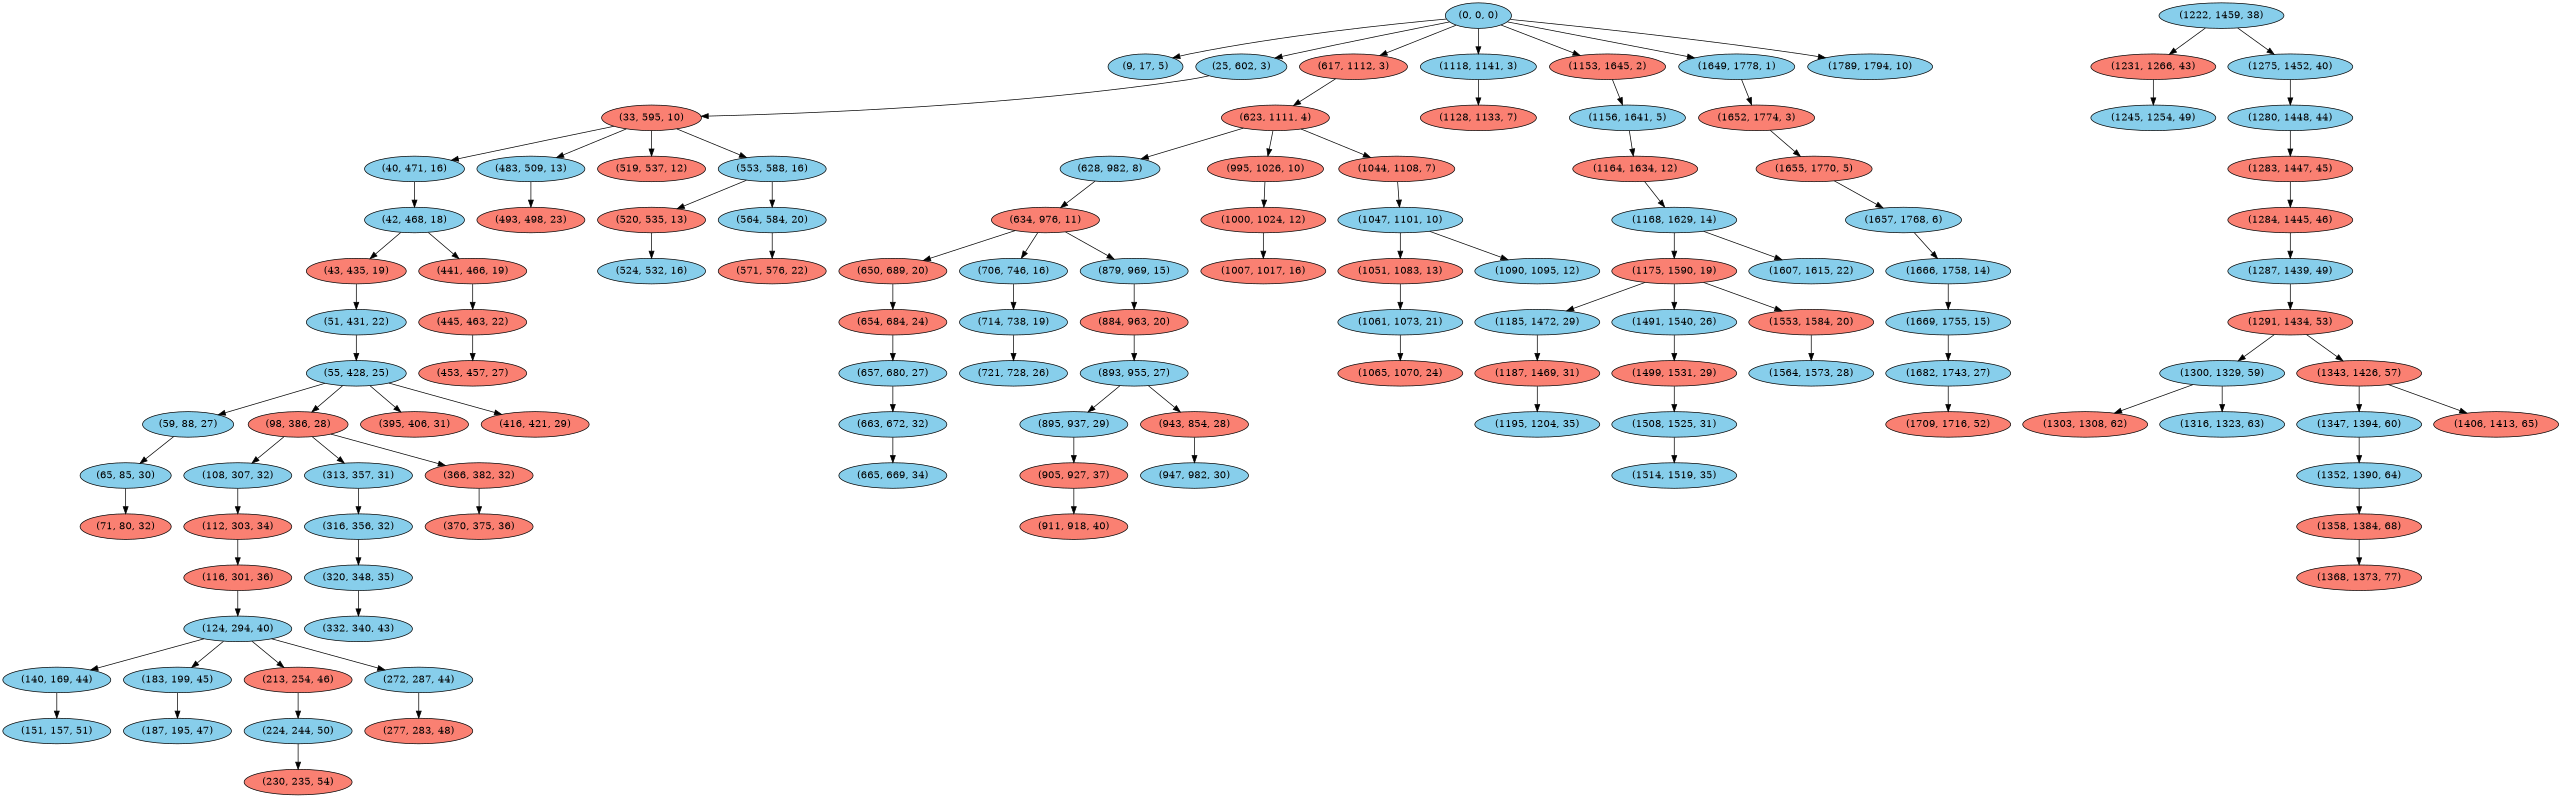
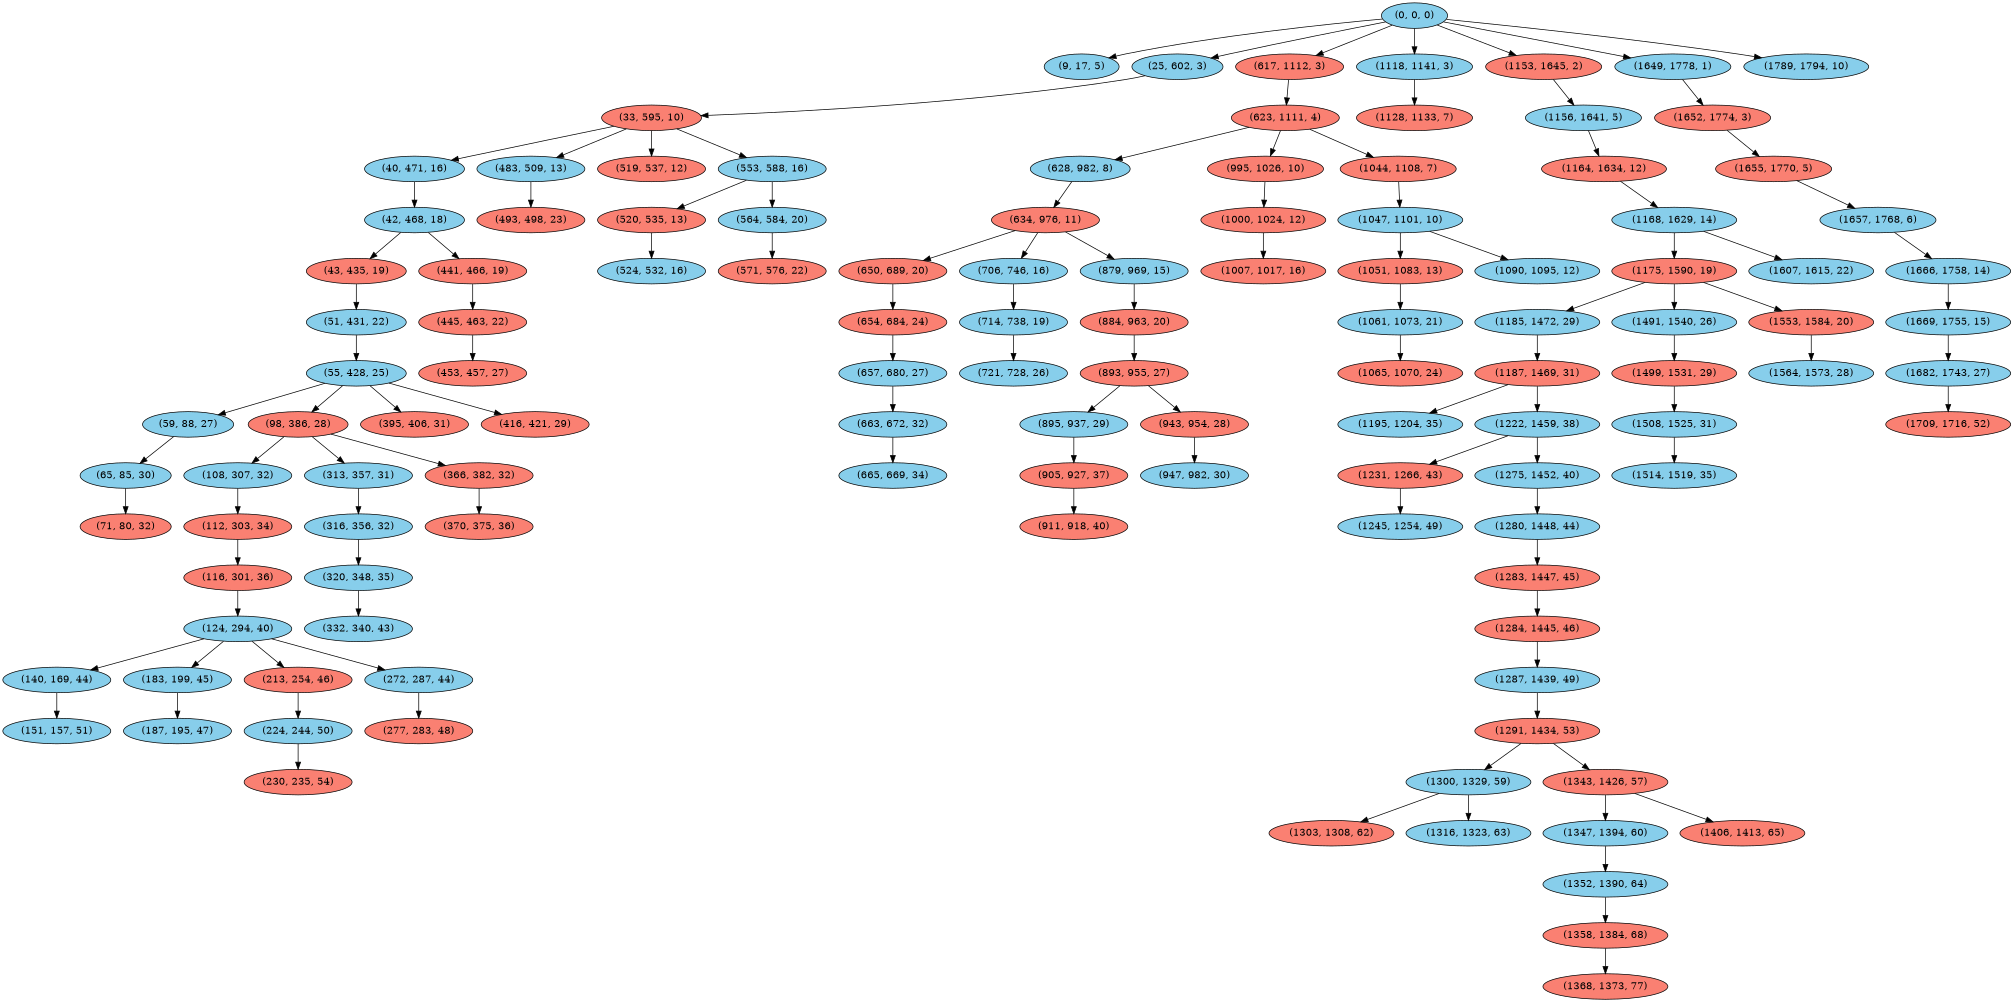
node "(893, 955, 27)": fillcolor skyblue -> salmon
edge "(1187, 1469, 31)" -> "(1222, 1459, 38)": added
node "(943, 854, 28)": label "(943, 854, 28)" -> "(943, 954, 28)"
